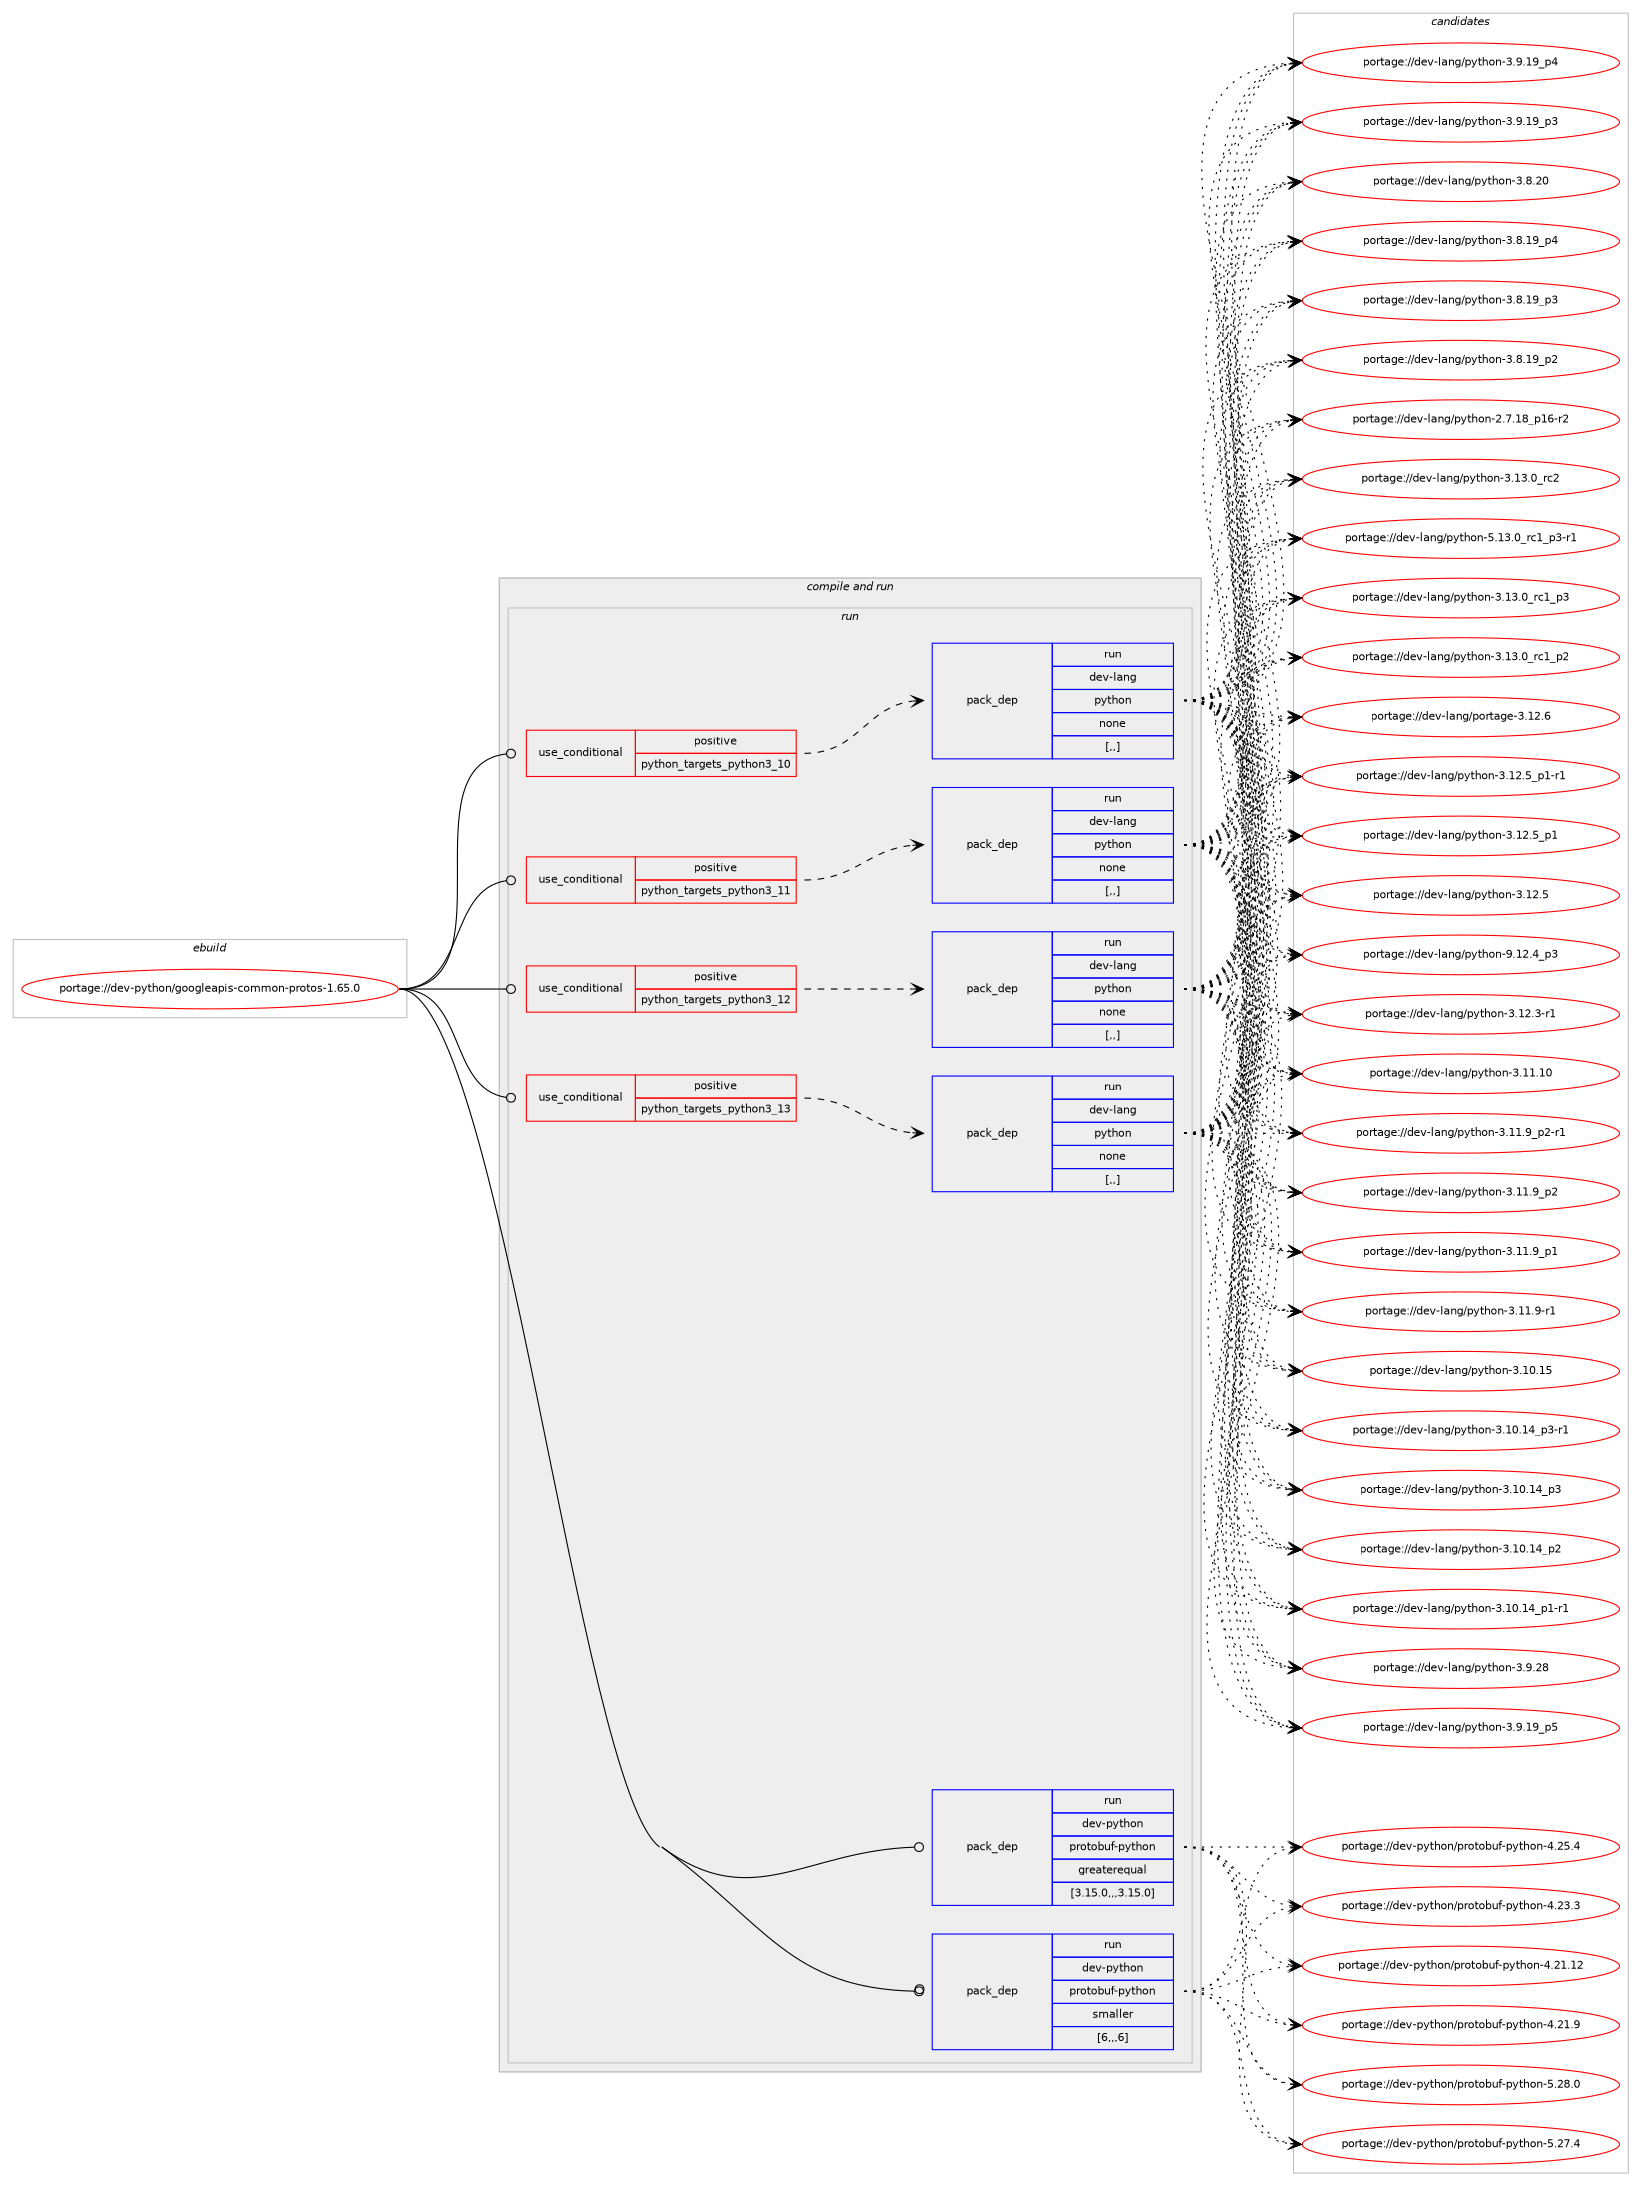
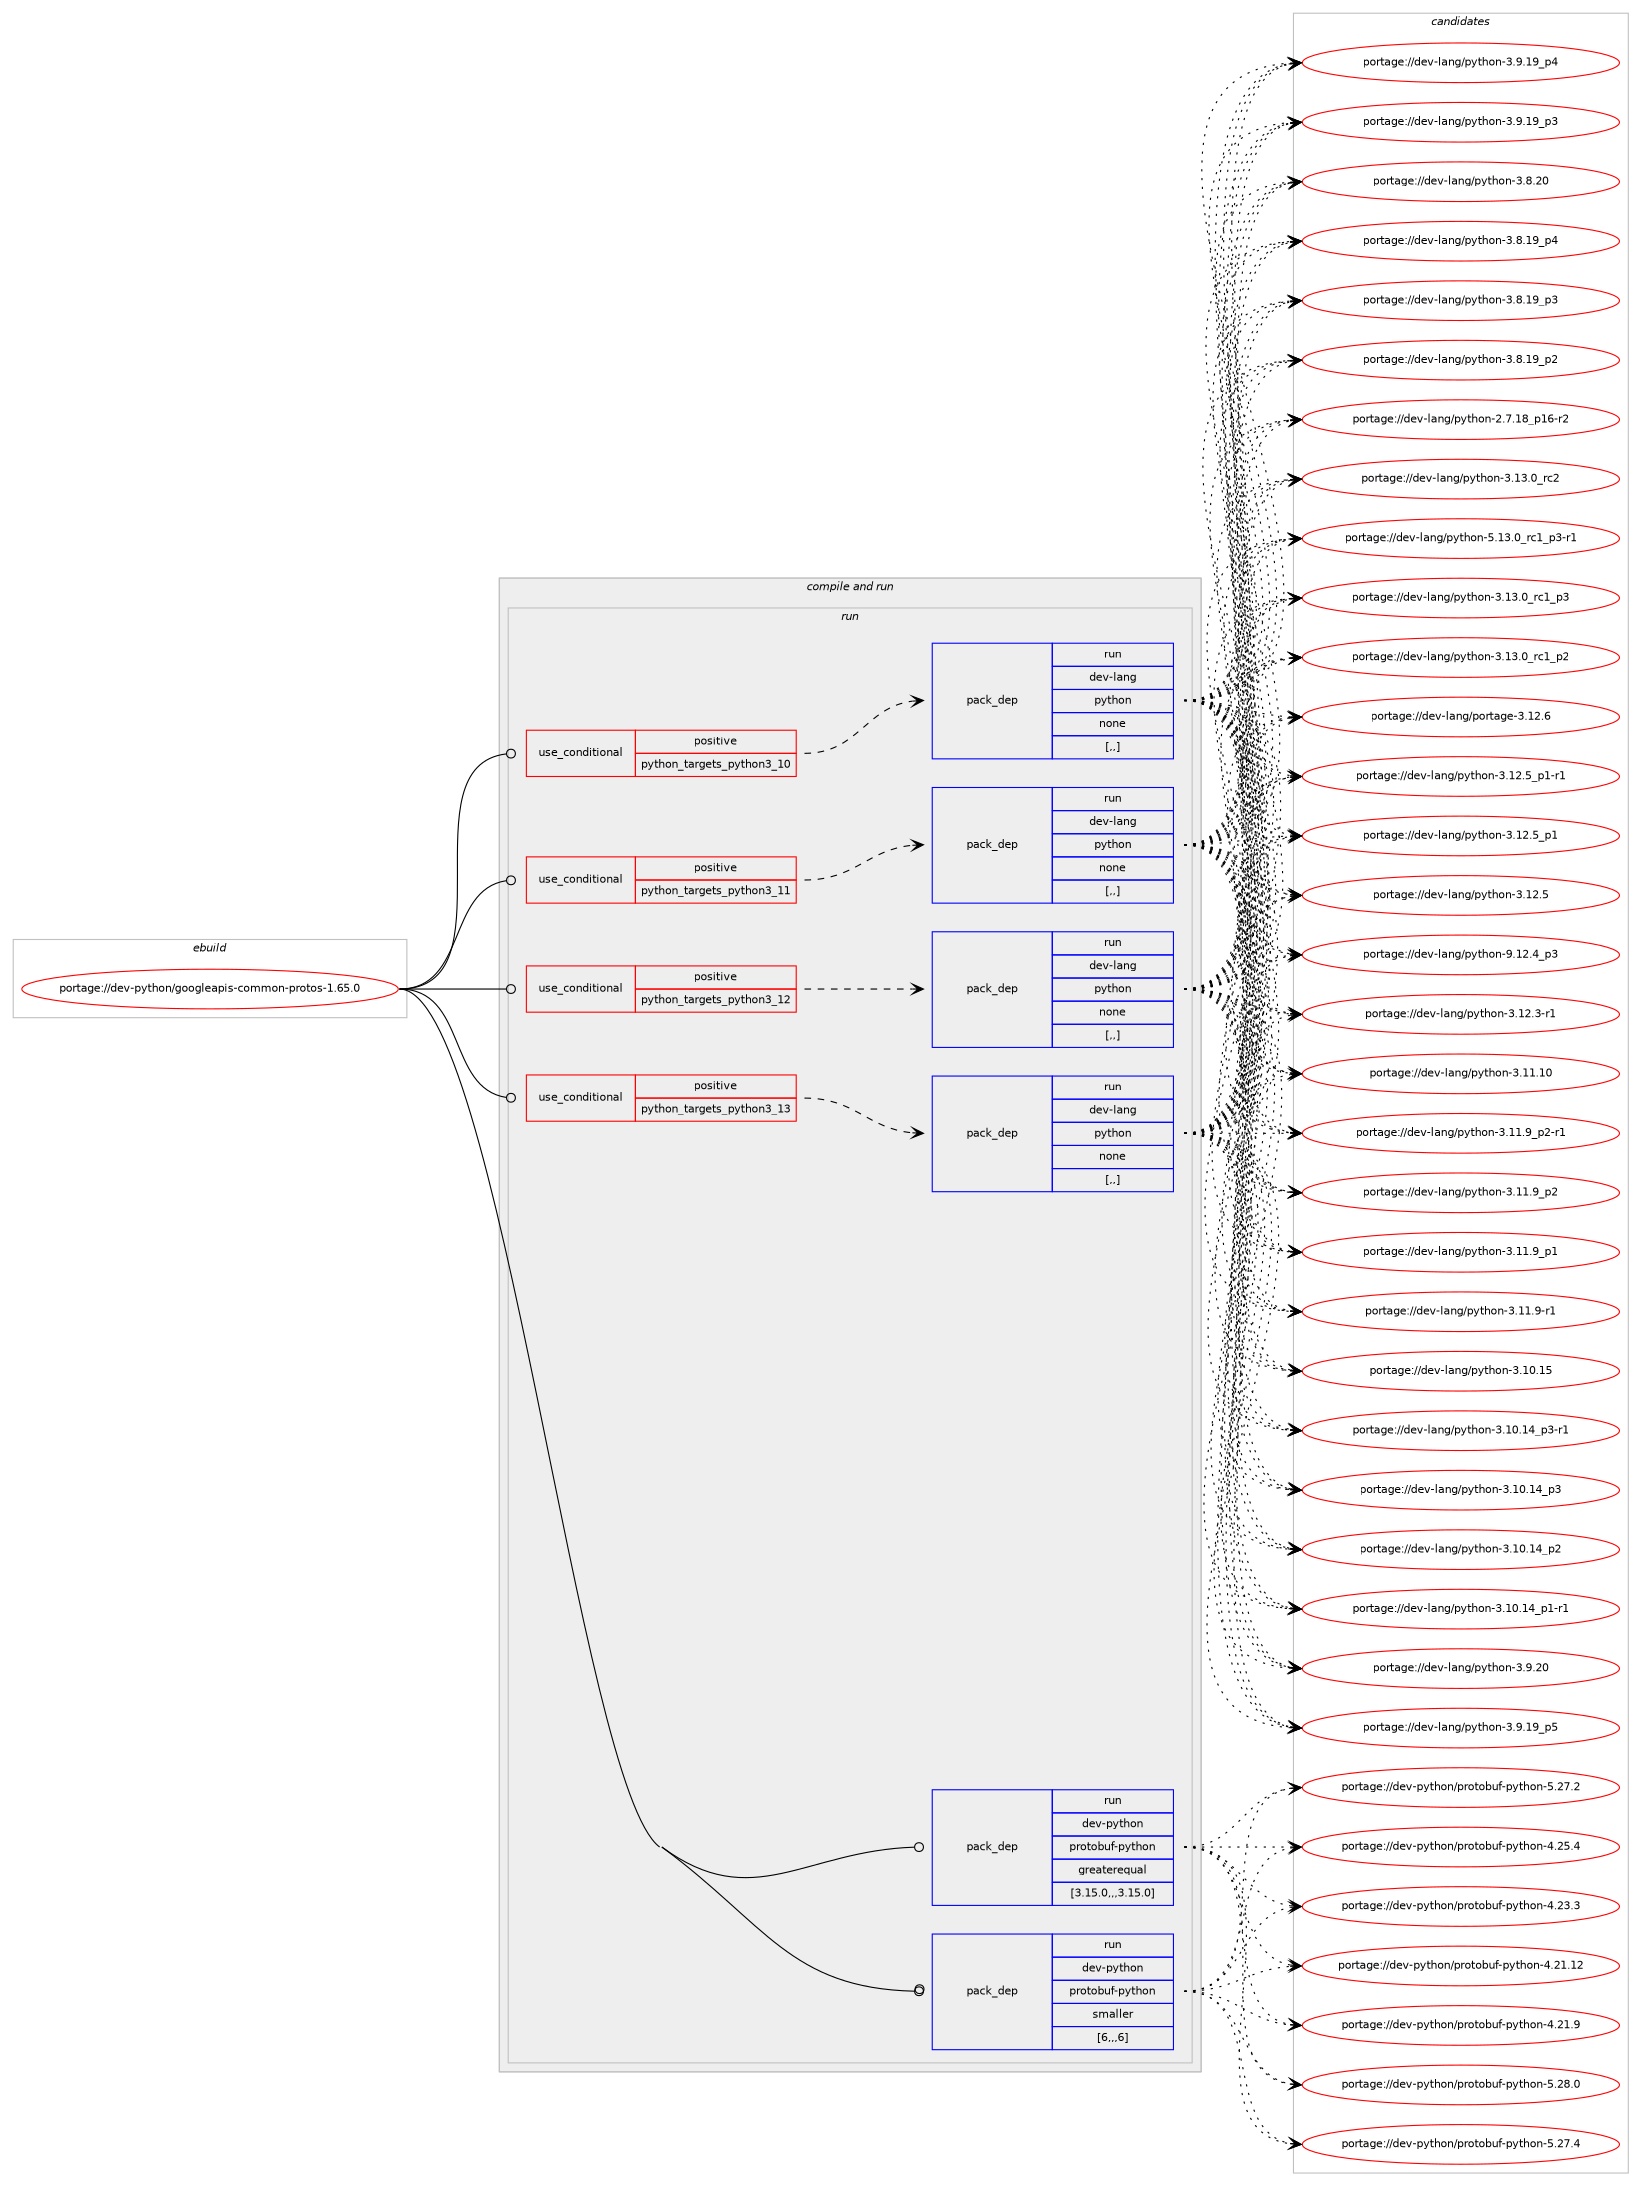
node "portage://dev-lang/python-3.9.28": label "portage://dev-lang/python-3.9.28" -> "portage://dev-lang/python-3.9.20"
node "portage://dev-python/protobuf-python-5.27.2": added
